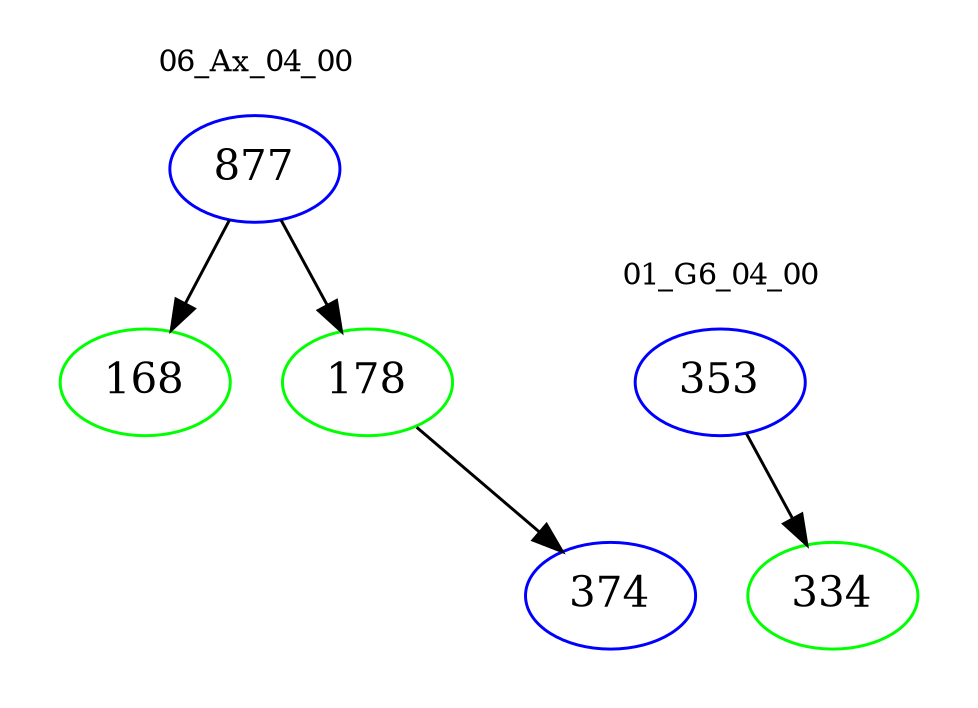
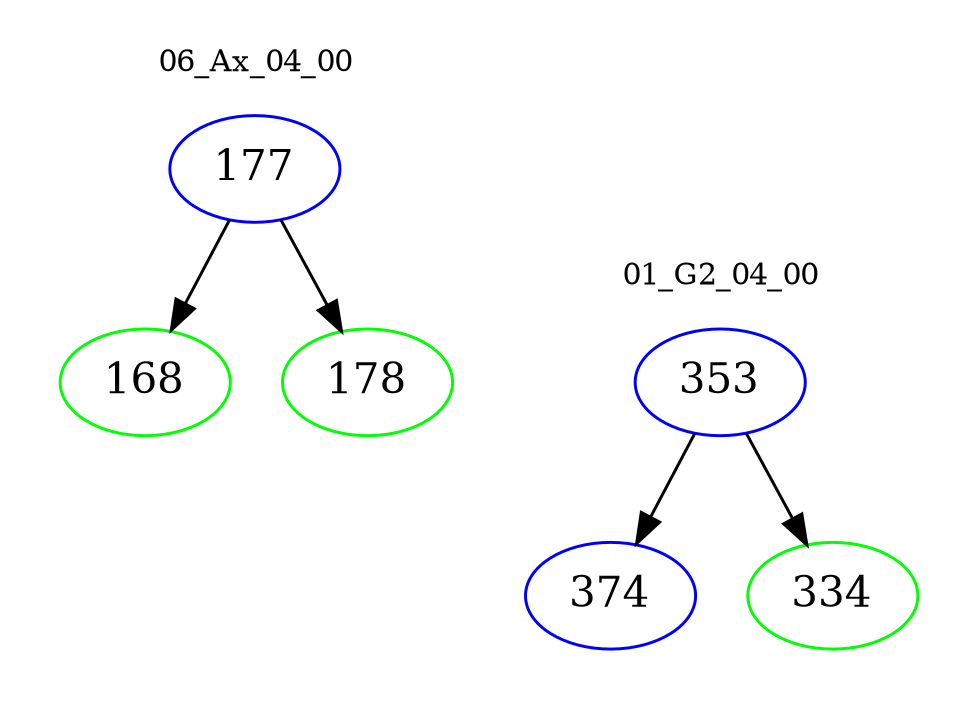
node "877": label "877" -> "177"
cluster "01_G6_04_00": label "01_G6_04_00" -> "01_G2_04_00"
edge "178" -> "374": now "353" -> "374"
